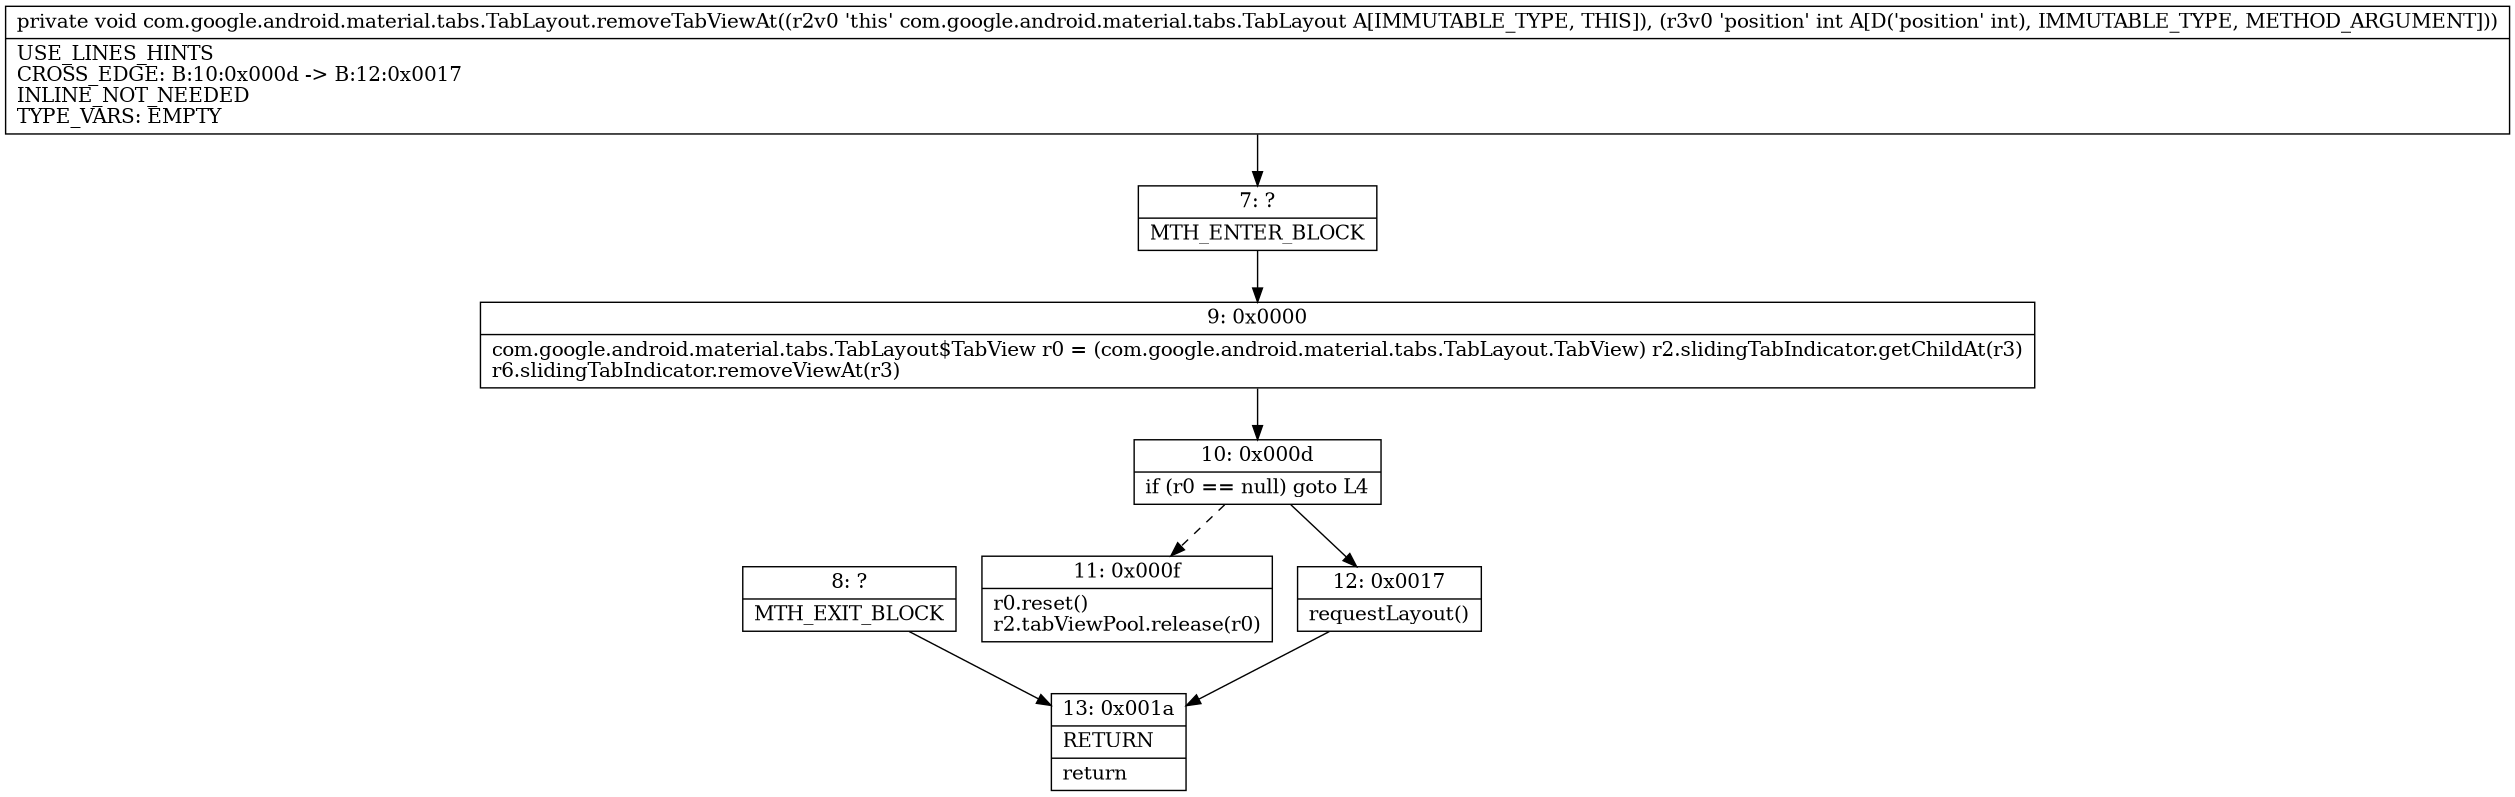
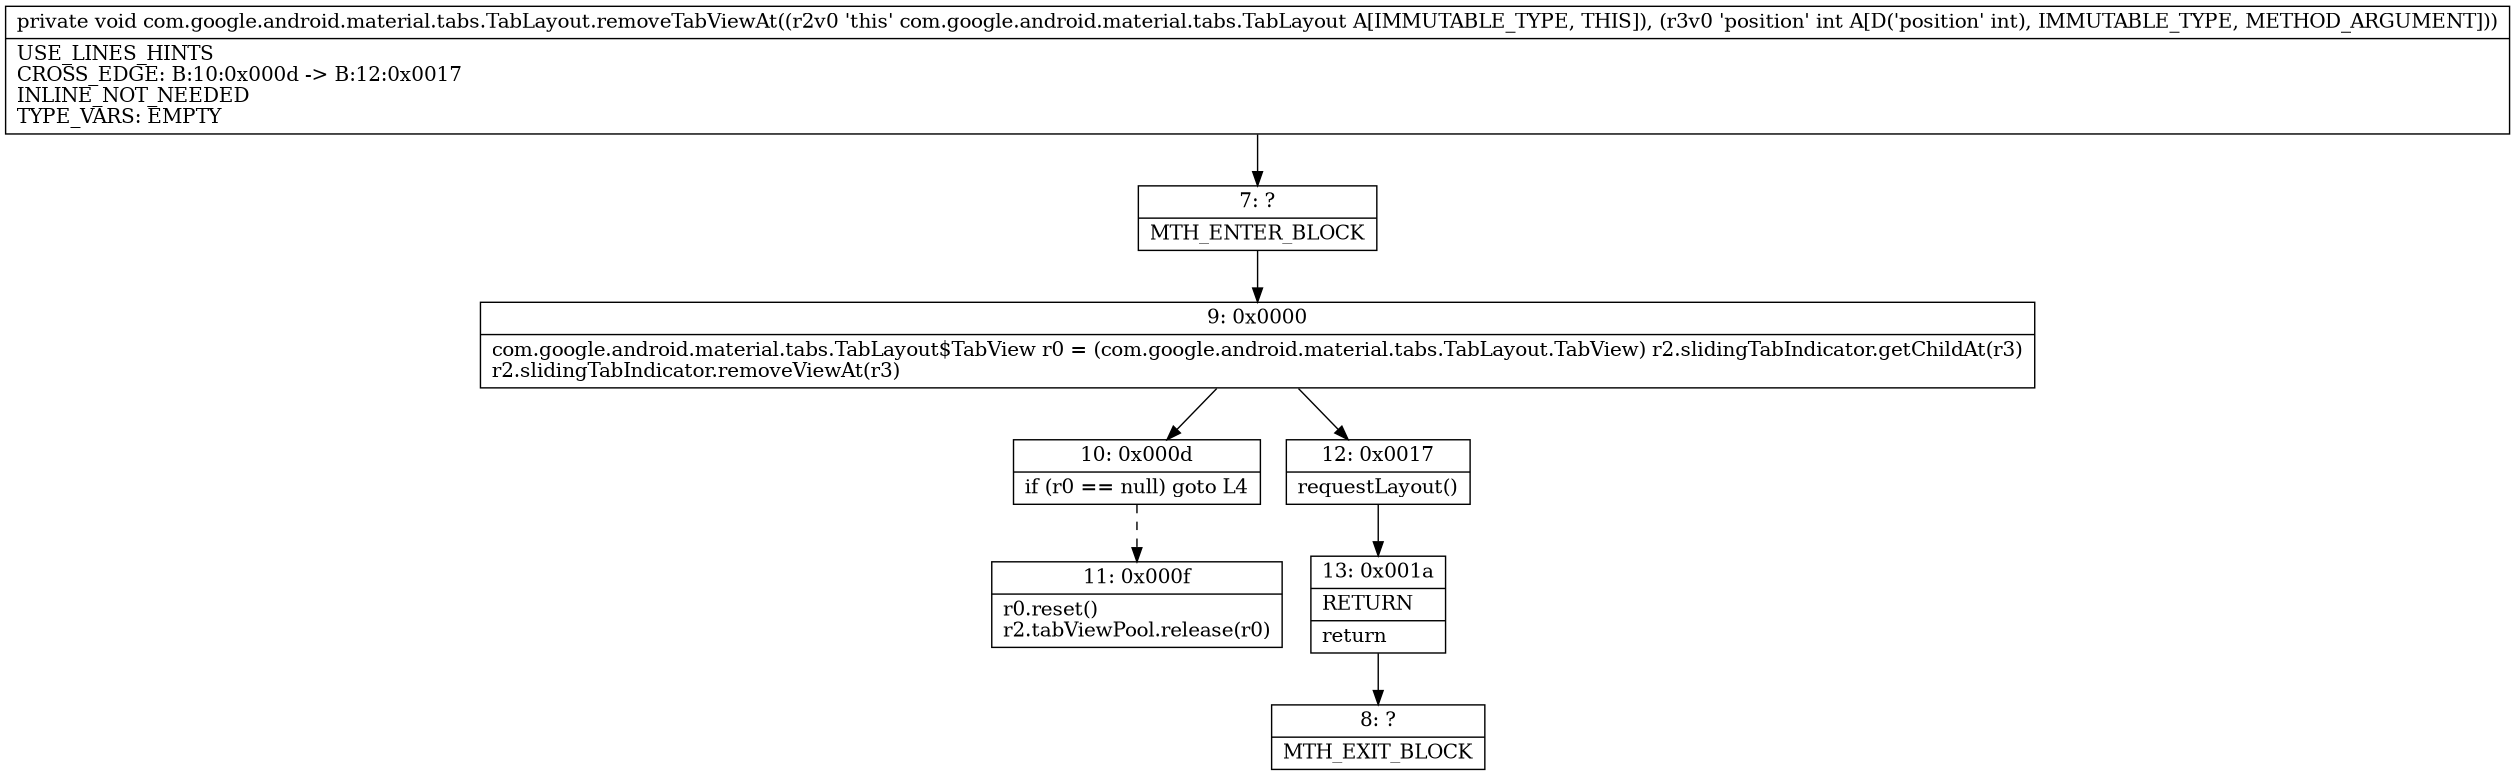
node "9: 0x0000": text "r6.slidingTabIndicator.removeViewAt(r3)" -> "r2.slidingTabIndicator.removeViewAt(r3)"
edge "10: 0x000d" -> "12: 0x0017": now "9: 0x0000" -> "12: 0x0017"
edge "8: ?" -> "13: 0x001a": reversed
